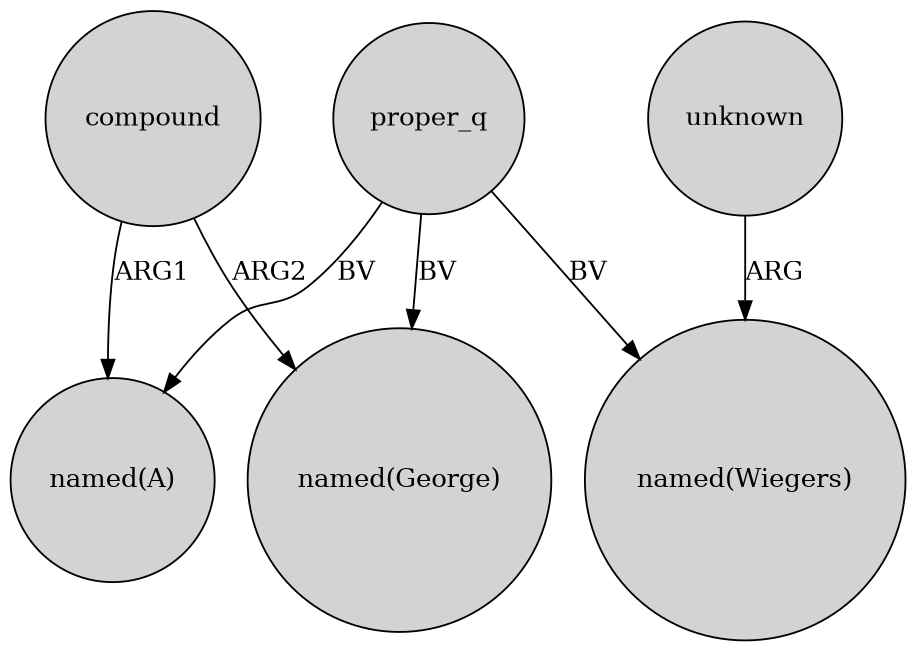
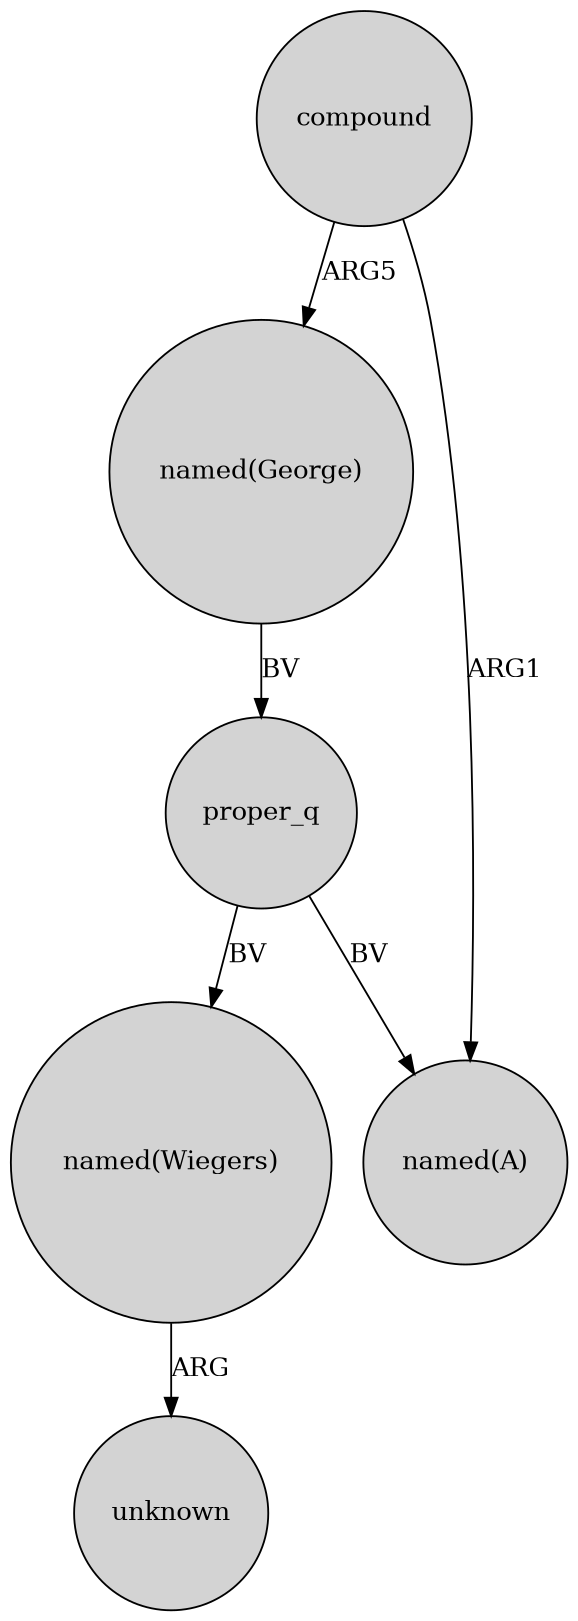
edge "unknown" -> "named(Wiegers)": reversed
edge "proper_q" -> "named(George)": reversed
edge "compound" -> "named(George)": label "ARG2" -> "ARG5"
